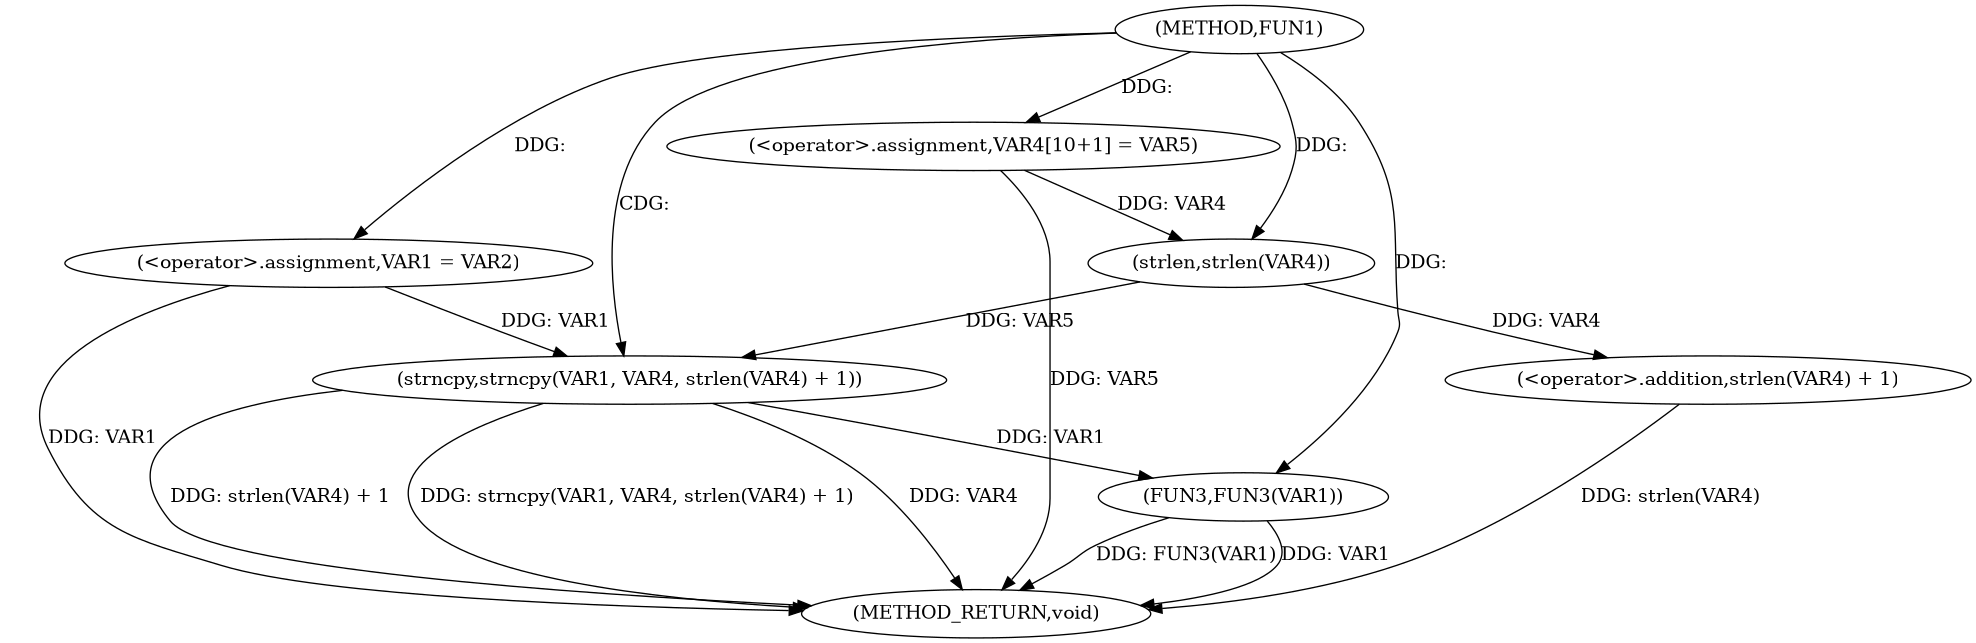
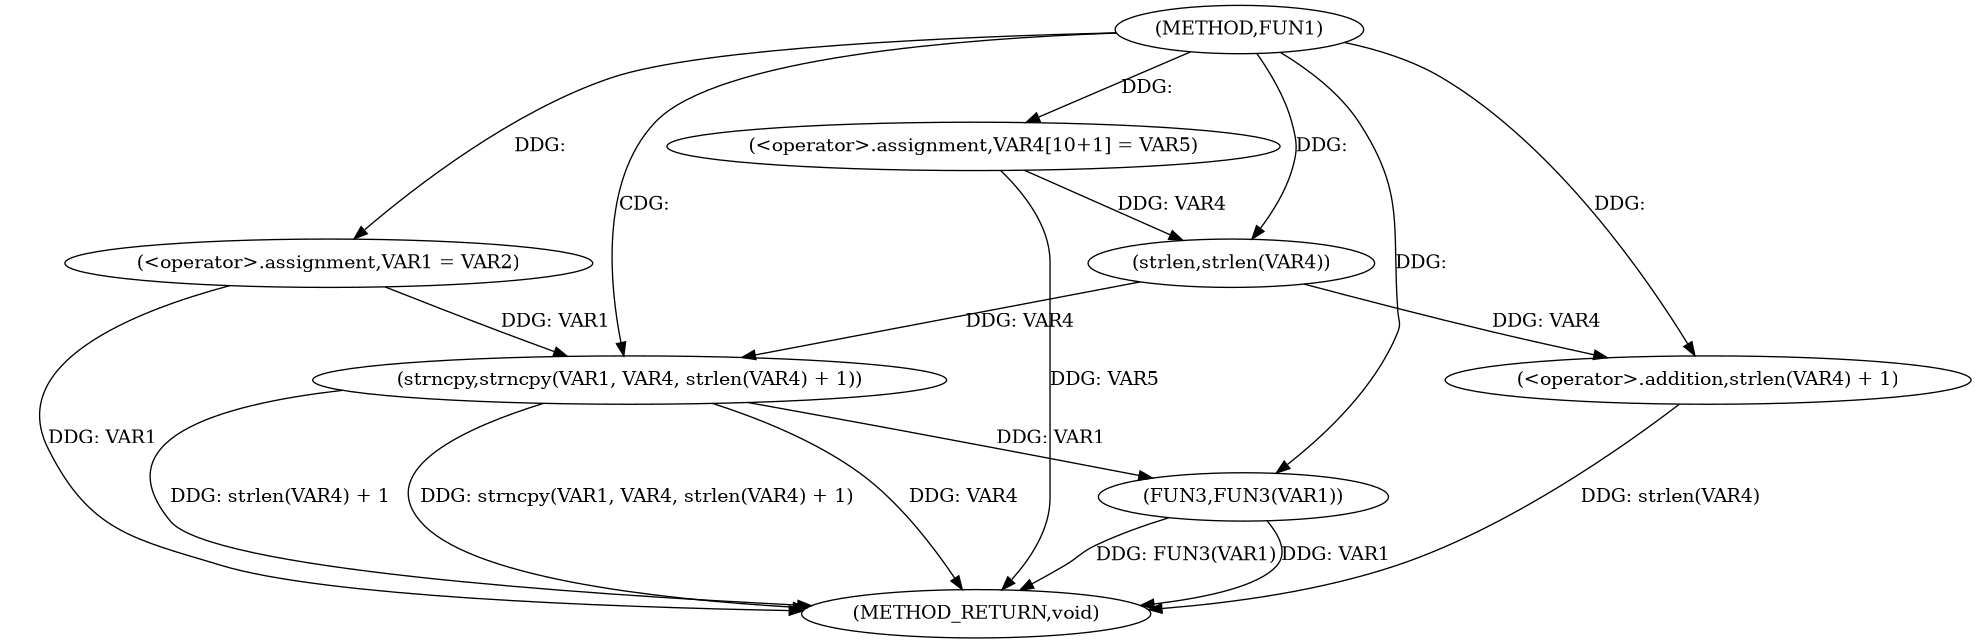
edge "(METHOD,FUN1)" -> "(<operator>.addition,strlen(VAR4) + 1)": added, label "DDG:"
edge "(strlen,strlen(VAR4))" -> "(strncpy,strncpy(VAR1, VAR4, strlen(VAR4) + 1))": label "DDG: VAR5" -> "DDG: VAR4"
